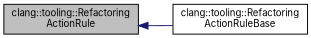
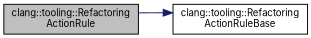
edge "clang::tooling::Refactoring ActionRuleBase" -> "clang::tooling::Refactoring ActionRule": reversed
